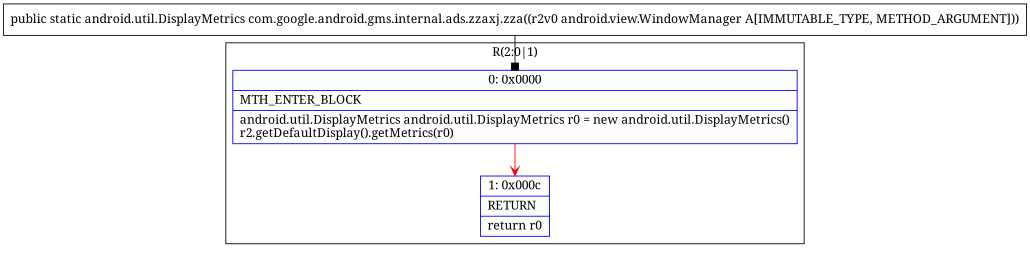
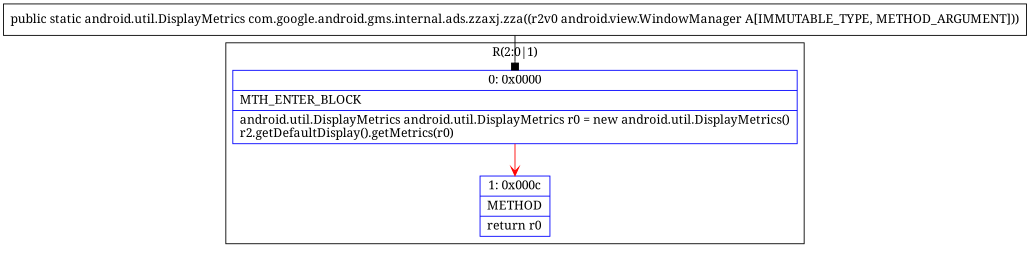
node "1: 0x000c": text "RETURN" -> "METHOD"
